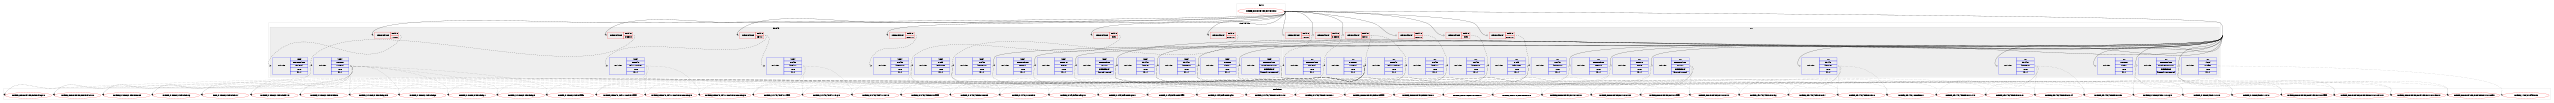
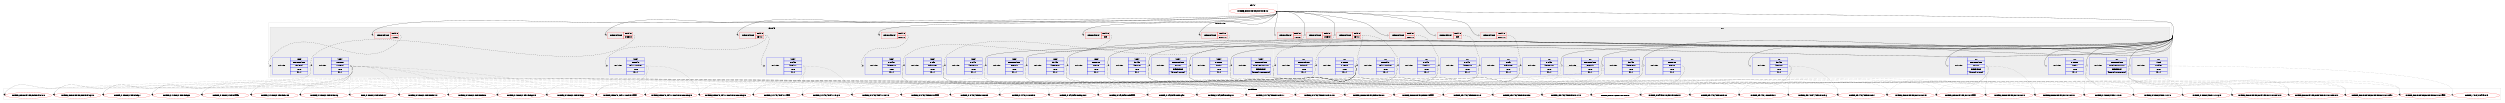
node "portage://app-crypt/gpgme-1.23.2-r1": label "portage://app-crypt/gpgme-1.23.2-r1" -> "portage://tmpfiles-crypt/gpgme-1.23.2-r1"
node "portage://dev-libs/libassuan-2.5.6": label "portage://dev-libs/libassuan-2.5.6" -> "portage://dev-install/libassuan-2.5.6"
node "portage://dev-libs/libgpg-error-1.49": removed
